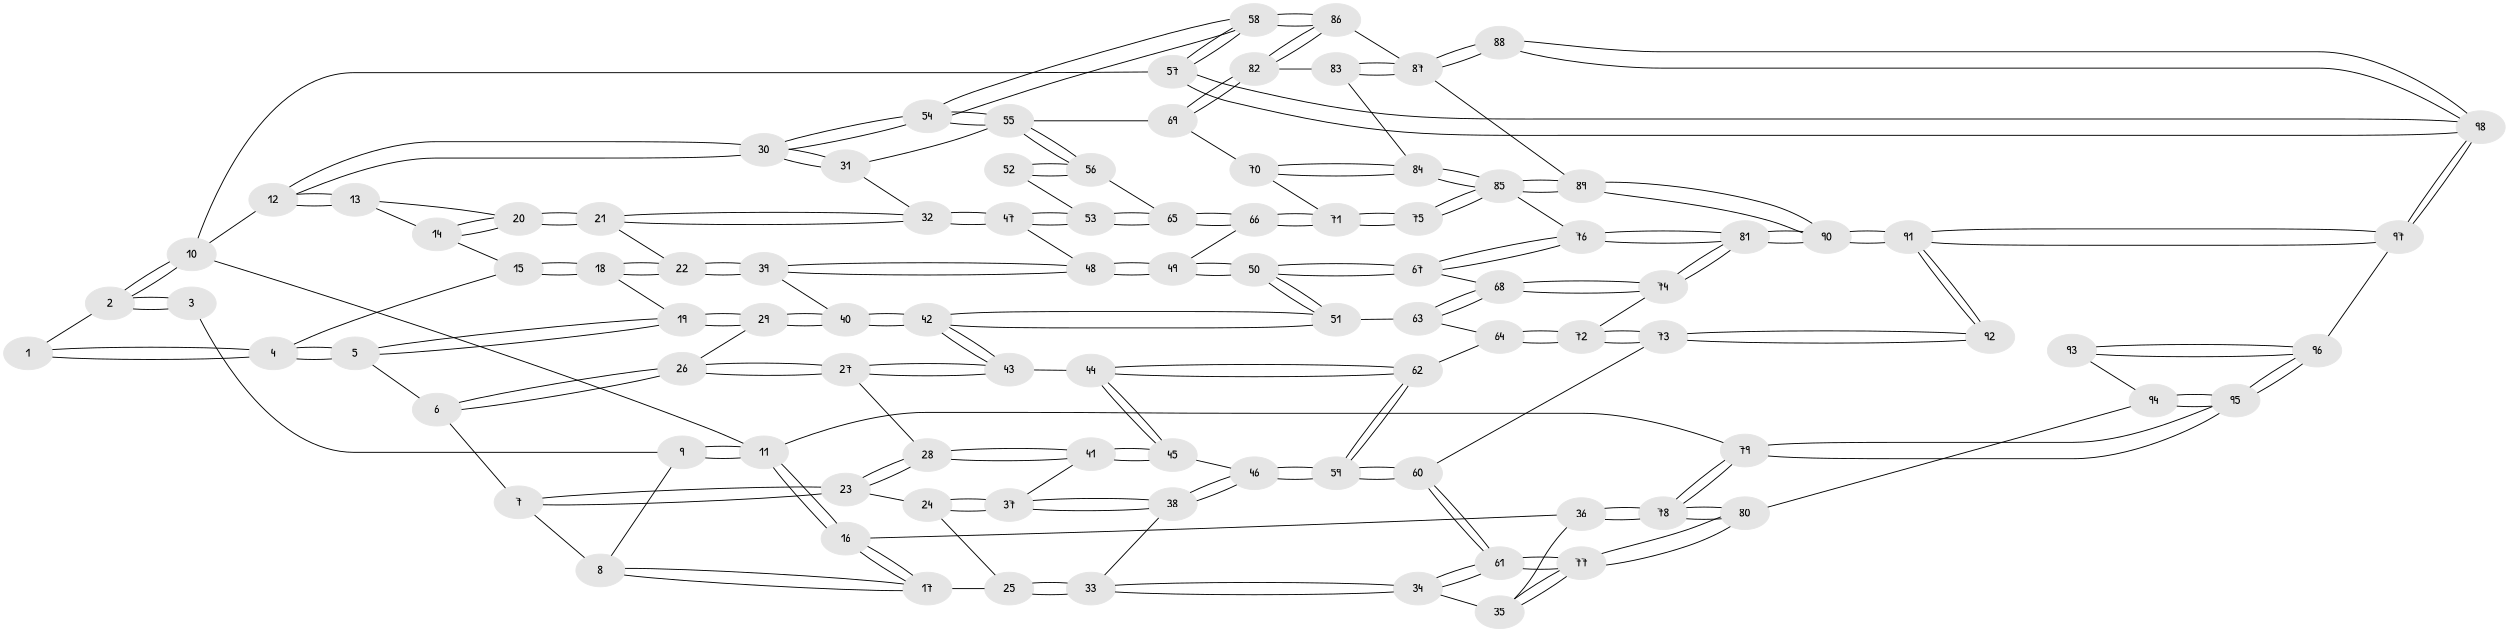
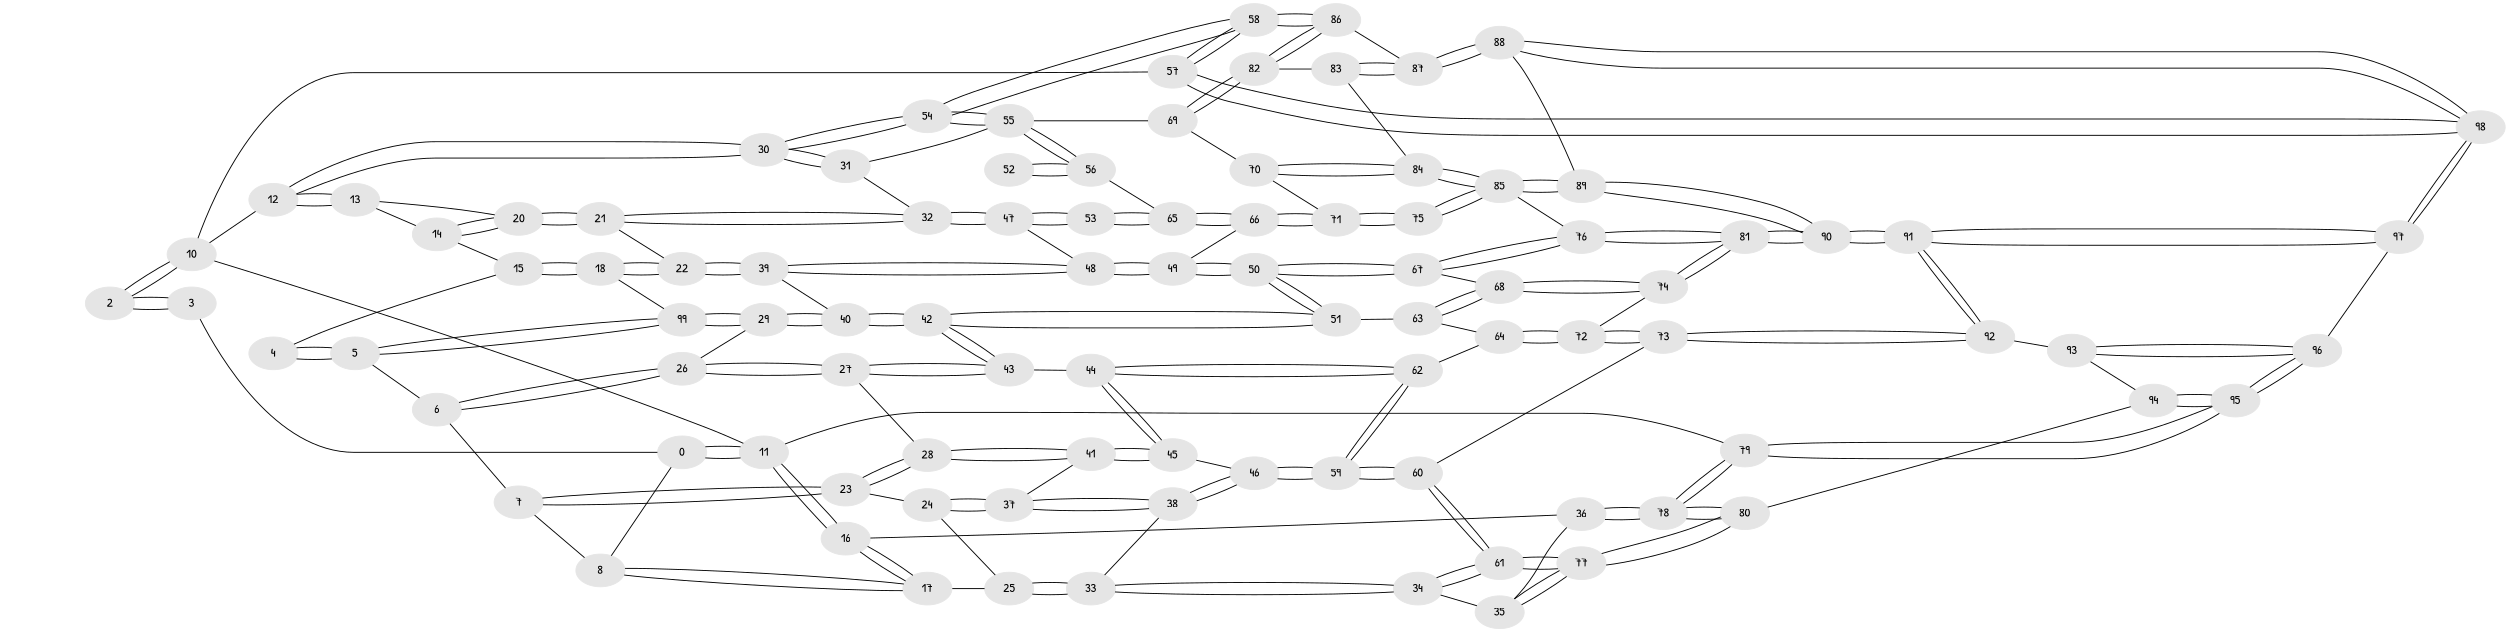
edge "87" -- "89": now "88" -- "89"
edge "52" -- "53": removed
node "19": label "19" -> "99"
edge "92" -- "93": added
node "1": removed
node "9": label "9" -> "0"
